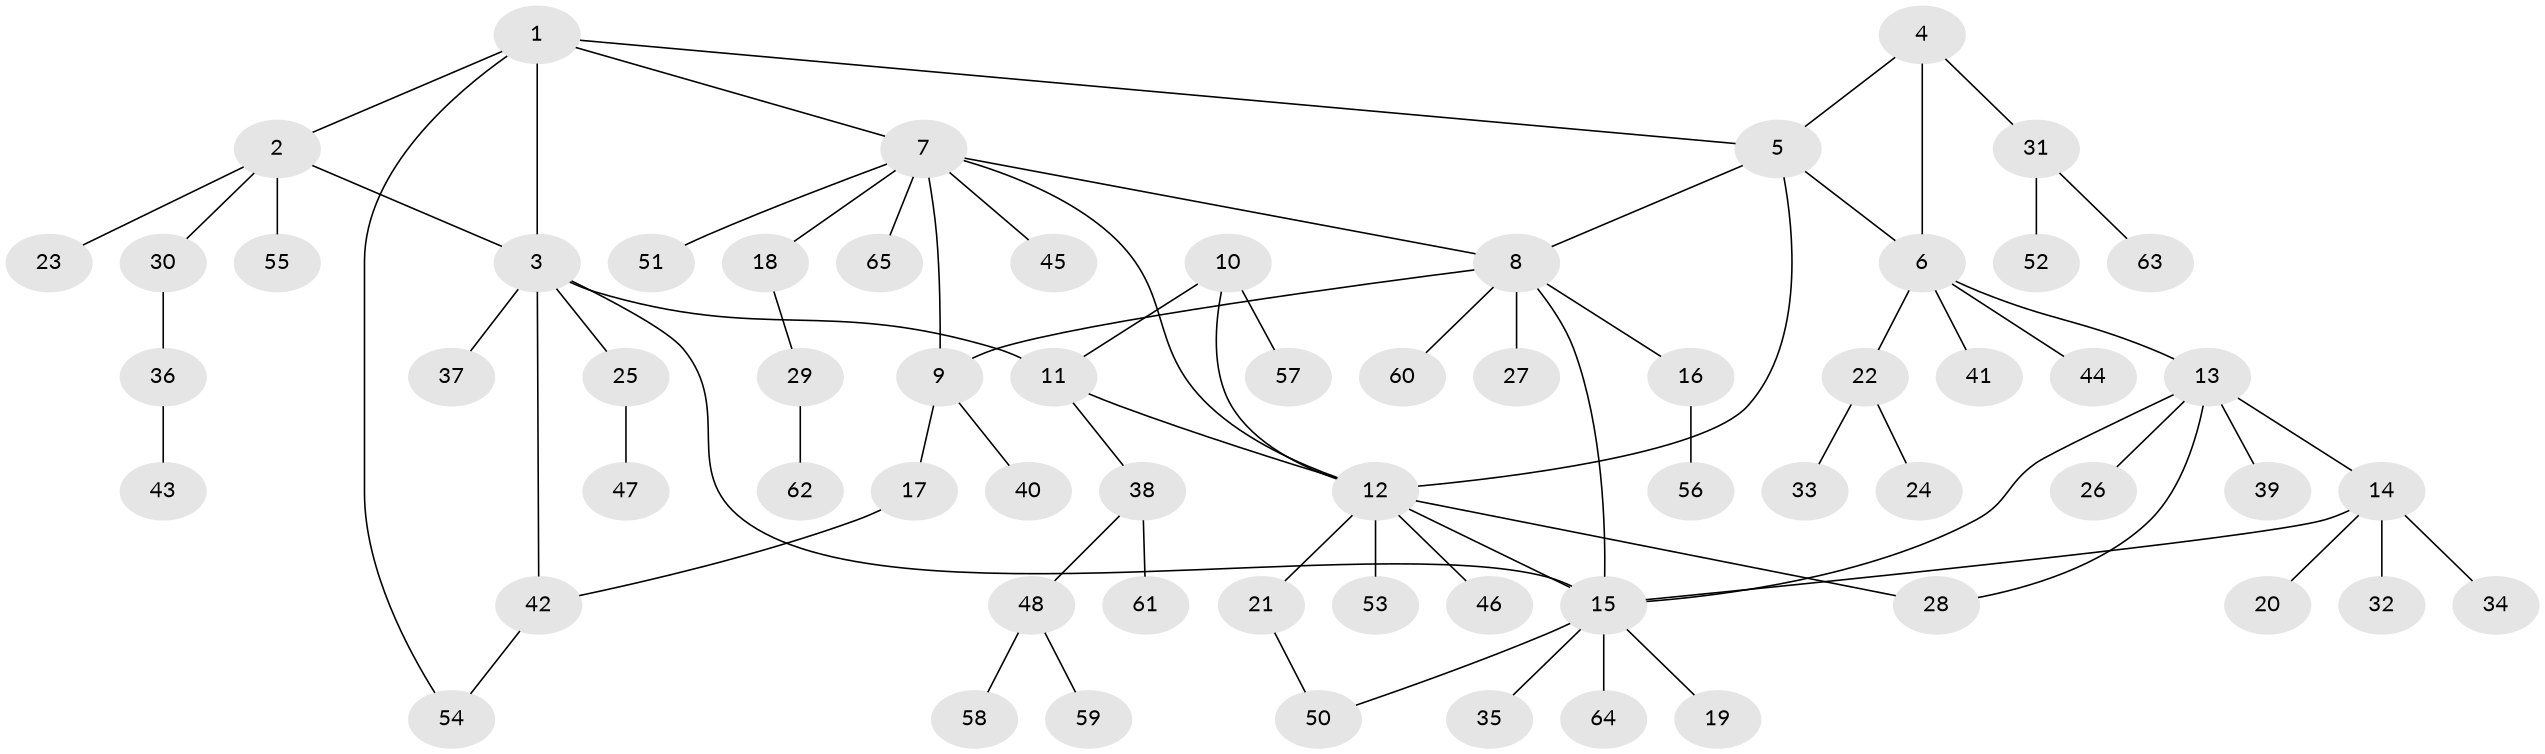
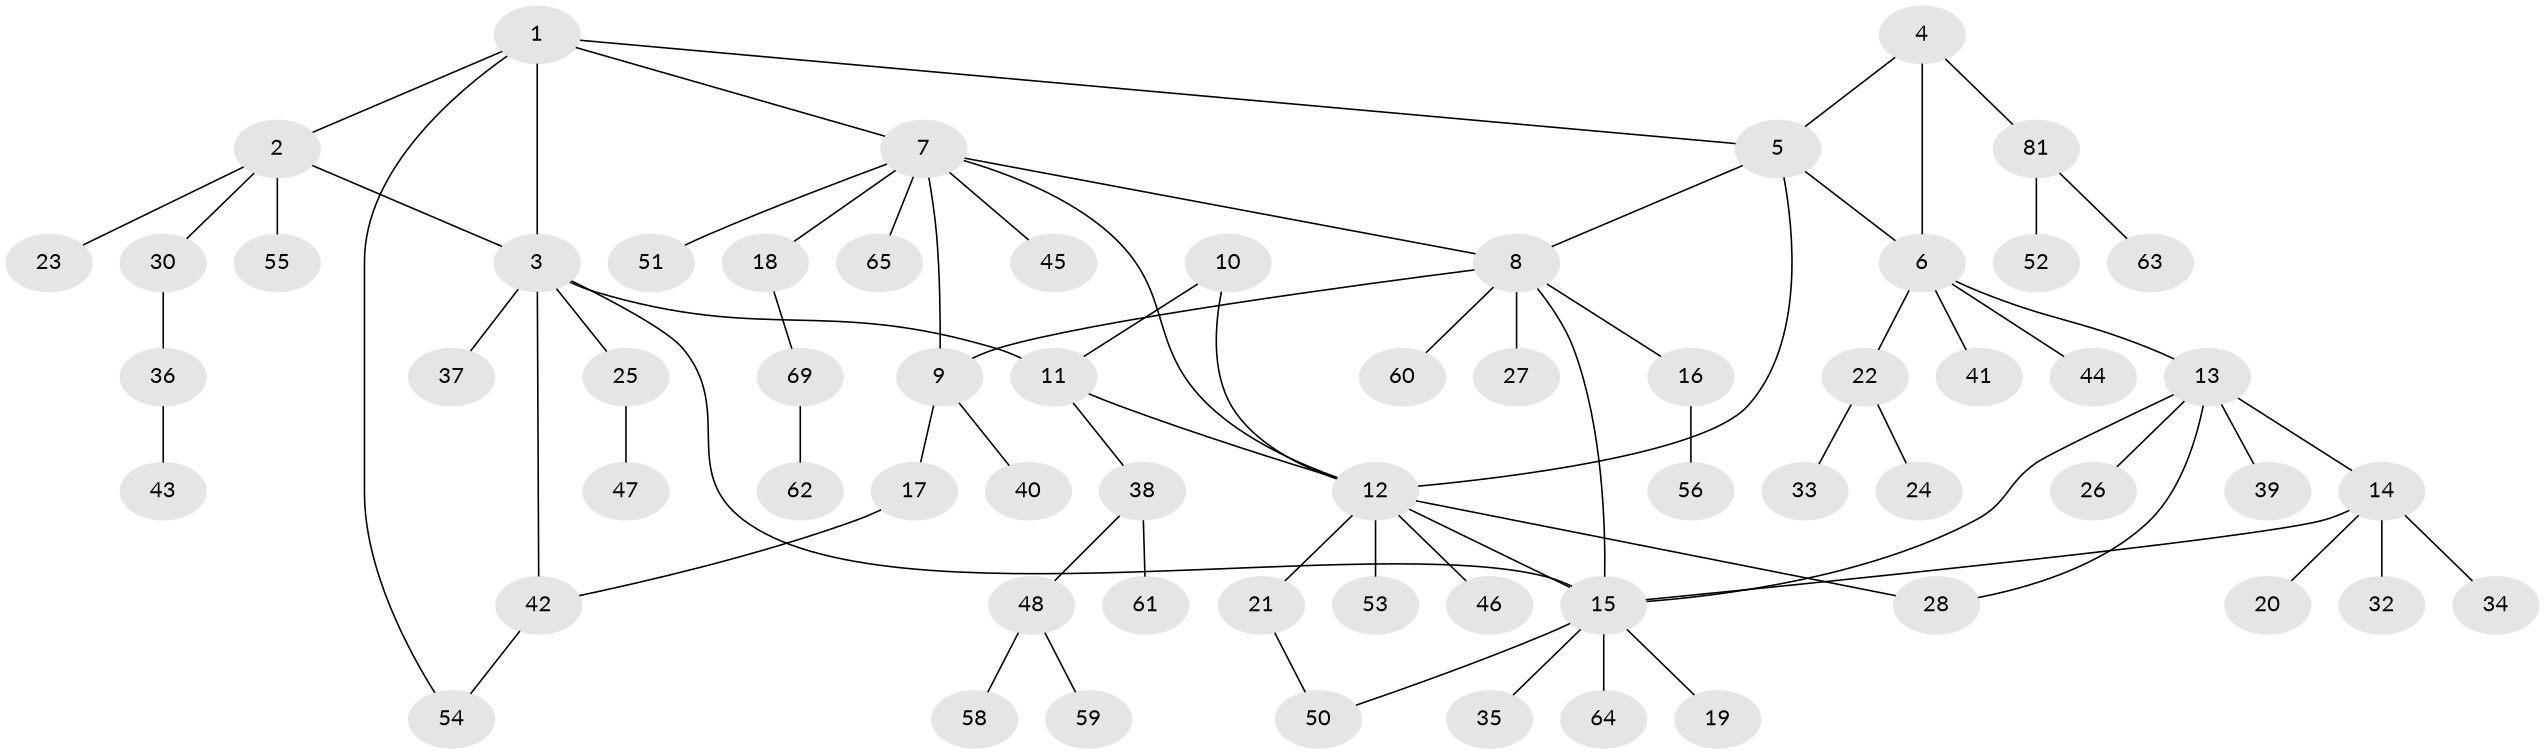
node "31": label "31" -> "81"
node "29": label "29" -> "69"
node "57": removed
